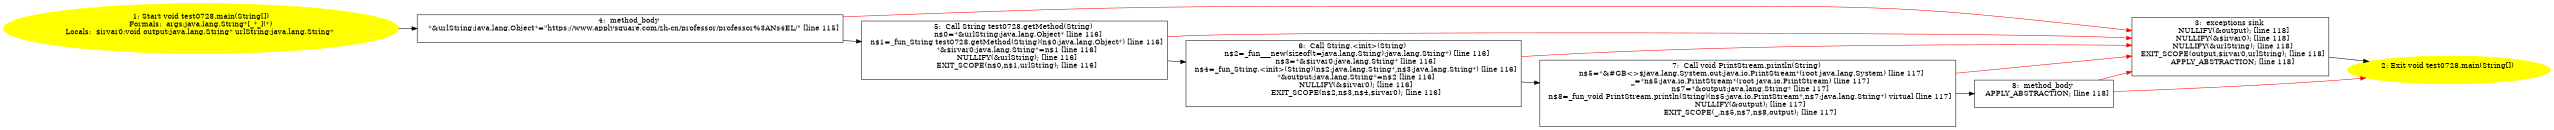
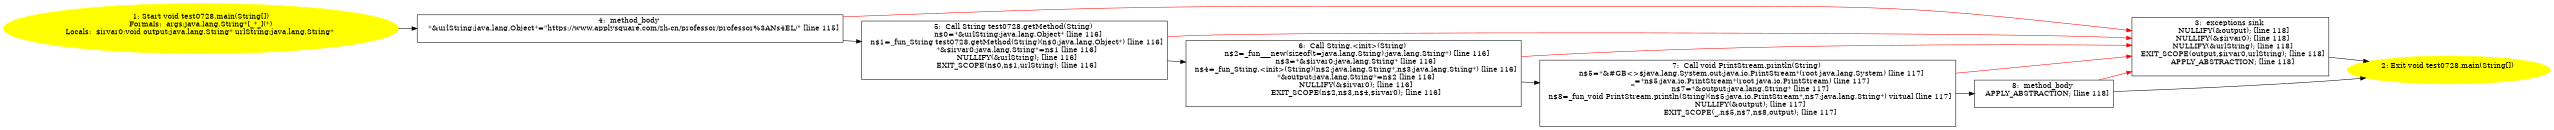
edge "8:  method_body APPLY_ABSTRACTION; [line 118]" -> "2: Exit void test0728.main(String[])": color red -> black
